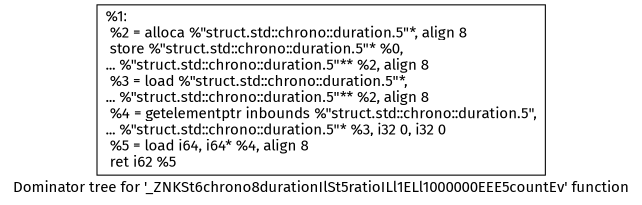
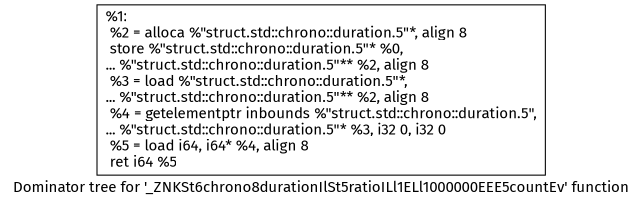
node "%1:": text "ret i62 %5" -> "ret i64 %5"
